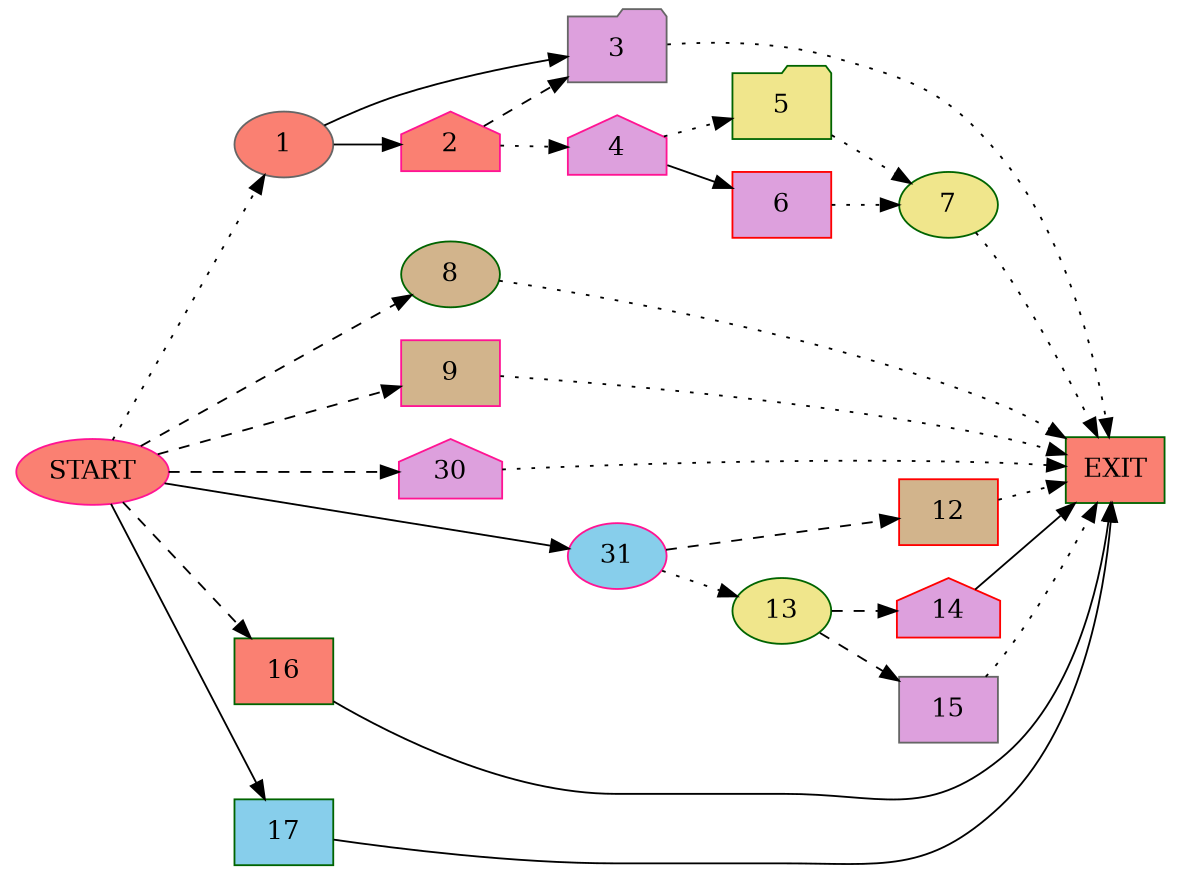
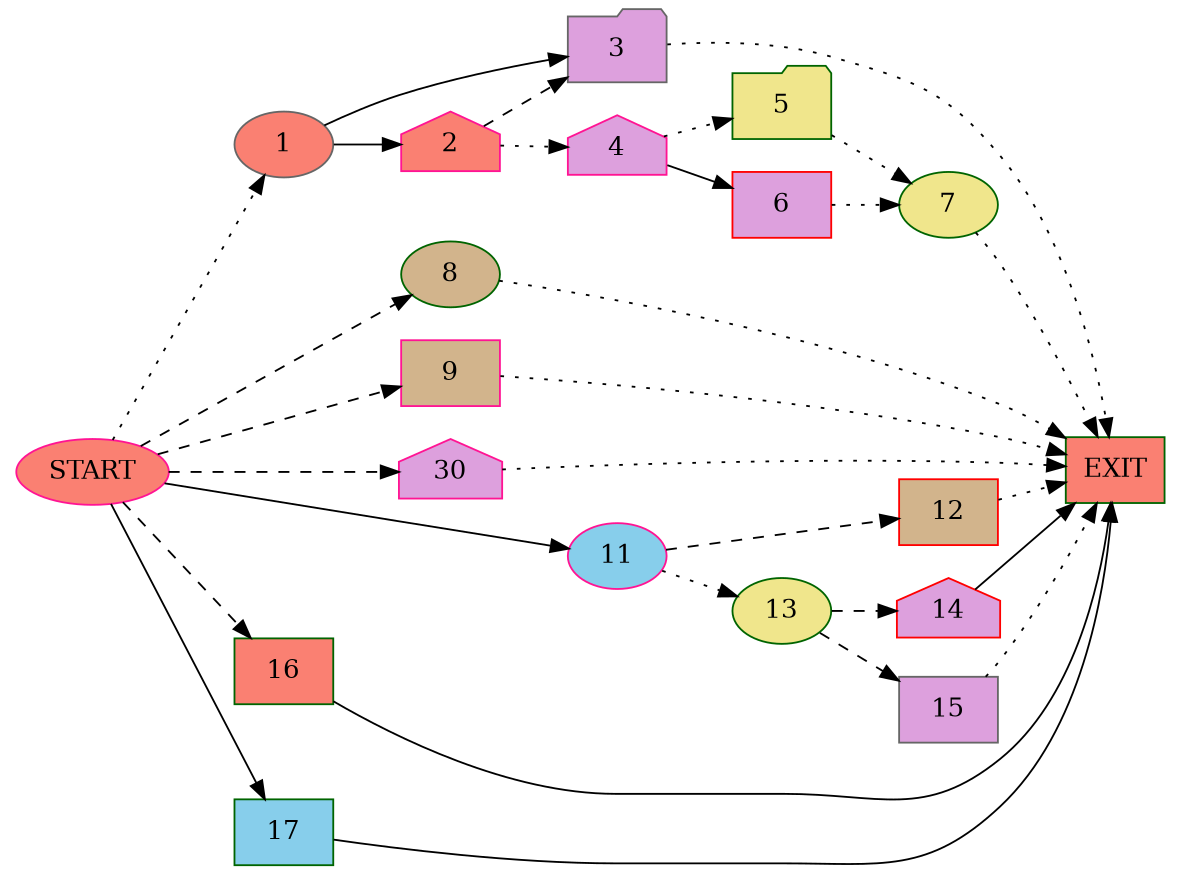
node "31": label "31" -> "11"
